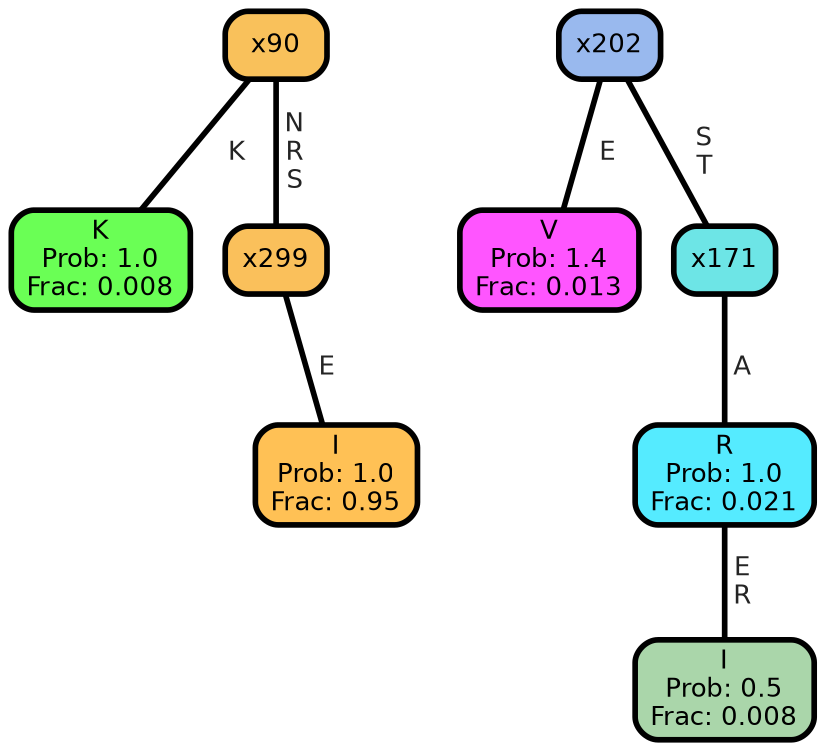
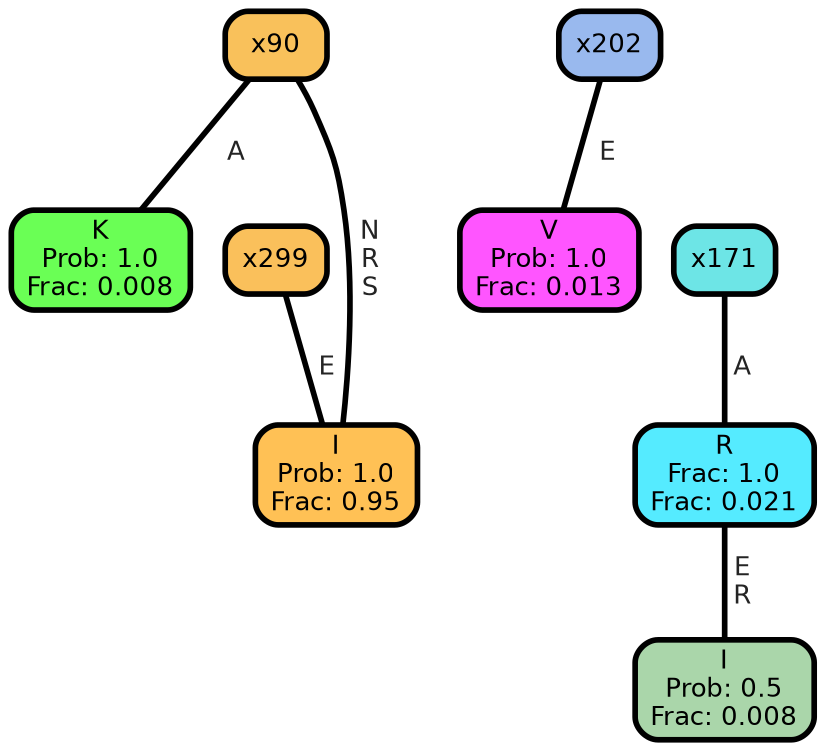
edge "x90" -- "K Prob: 1.0 Frac: 0.008": label " K" -> " A"
edge "x90" -- "x299": now "x90" -- "I Prob: 1.0 Frac: 0.95"
edge "x202" -- "x171": removed, label "S T"
node "V Prob: 1.4 Frac: 0.013": label "V Prob: 1.4 Frac: 0.013" -> "V Prob: 1.0 Frac: 0.013"
node "R Prob: 1.0 Frac: 0.021": label "R Prob: 1.0 Frac: 0.021" -> "R Frac: 1.0 Frac: 0.021"
